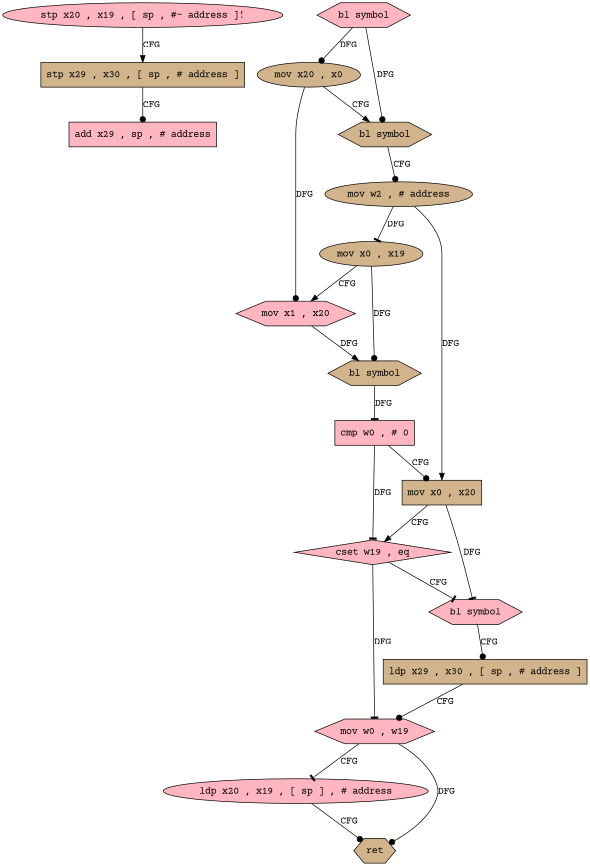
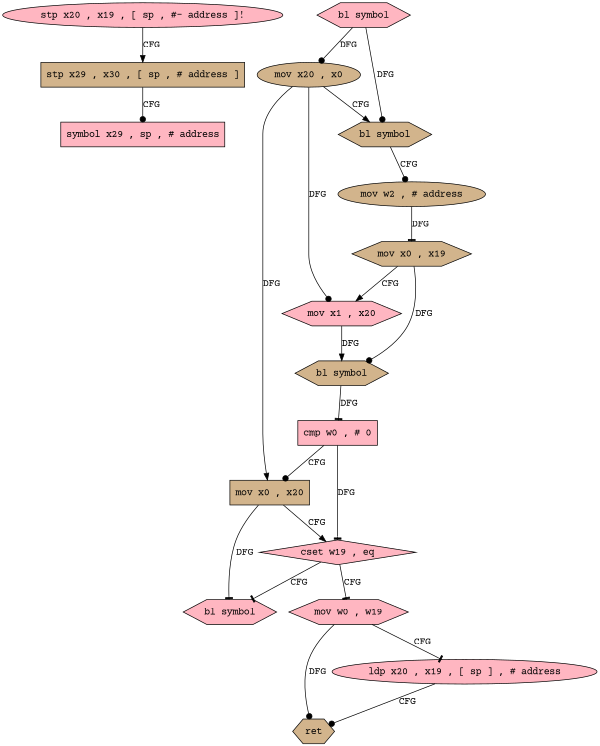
node "add x29 , sp , # address": label "add x29 , sp , # address" -> "symbol x29 , sp , # address"
node "mov x0 , x19": shape ellipse -> hexagon
edge "mov w2 , # address" -> "mov x0 , x20": now "mov x20 , x0" -> "mov x0 , x20"
edge "cset w19 , eq" -> "mov w0 , w19": label "DFG" -> "CFG"
node "ldp x29 , x30 , [ sp , # address ]": removed
